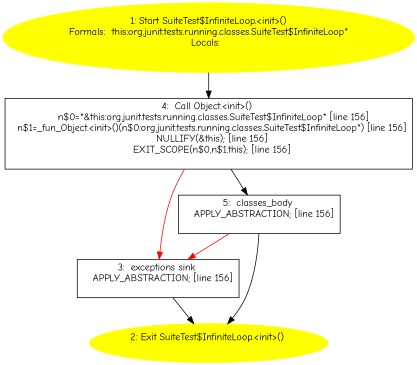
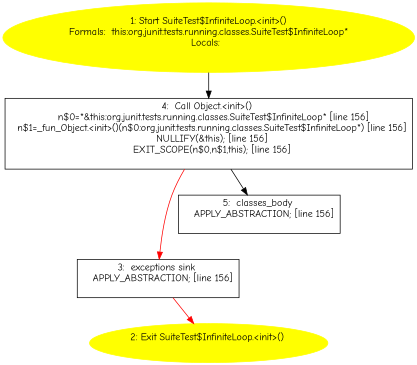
edge "5:  classes_body APPLY_ABSTRACTION; [line 156]" -> "3:  exceptions sink APPLY_ABSTRACTION; [line 156]": removed
edge "5:  classes_body APPLY_ABSTRACTION; [line 156]" -> "2: Exit SuiteTest$InfiniteLoop.<init>()": removed
edge "3:  exceptions sink APPLY_ABSTRACTION; [line 156]" -> "2: Exit SuiteTest$InfiniteLoop.<init>()": color black -> red
